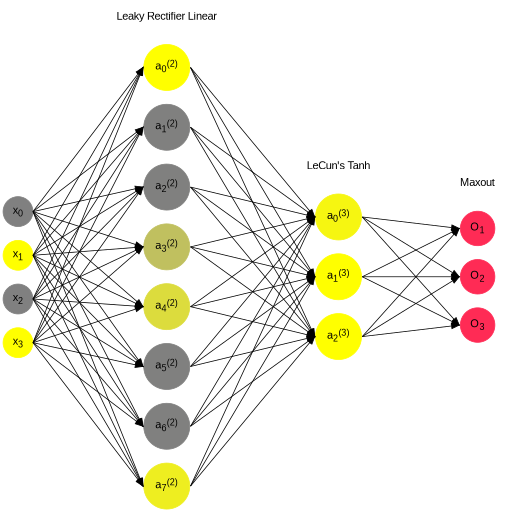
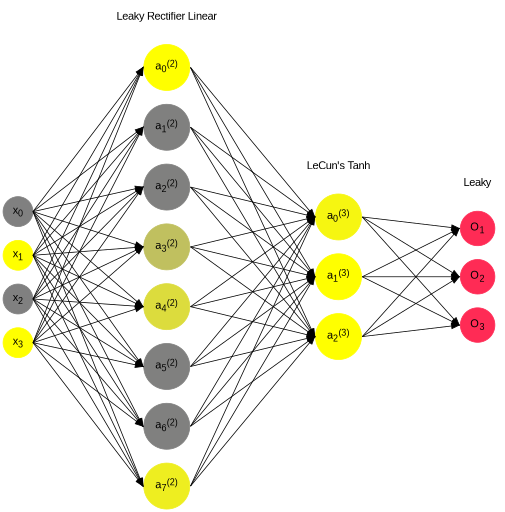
node "Maxout": label "Maxout" -> "Leaky"
